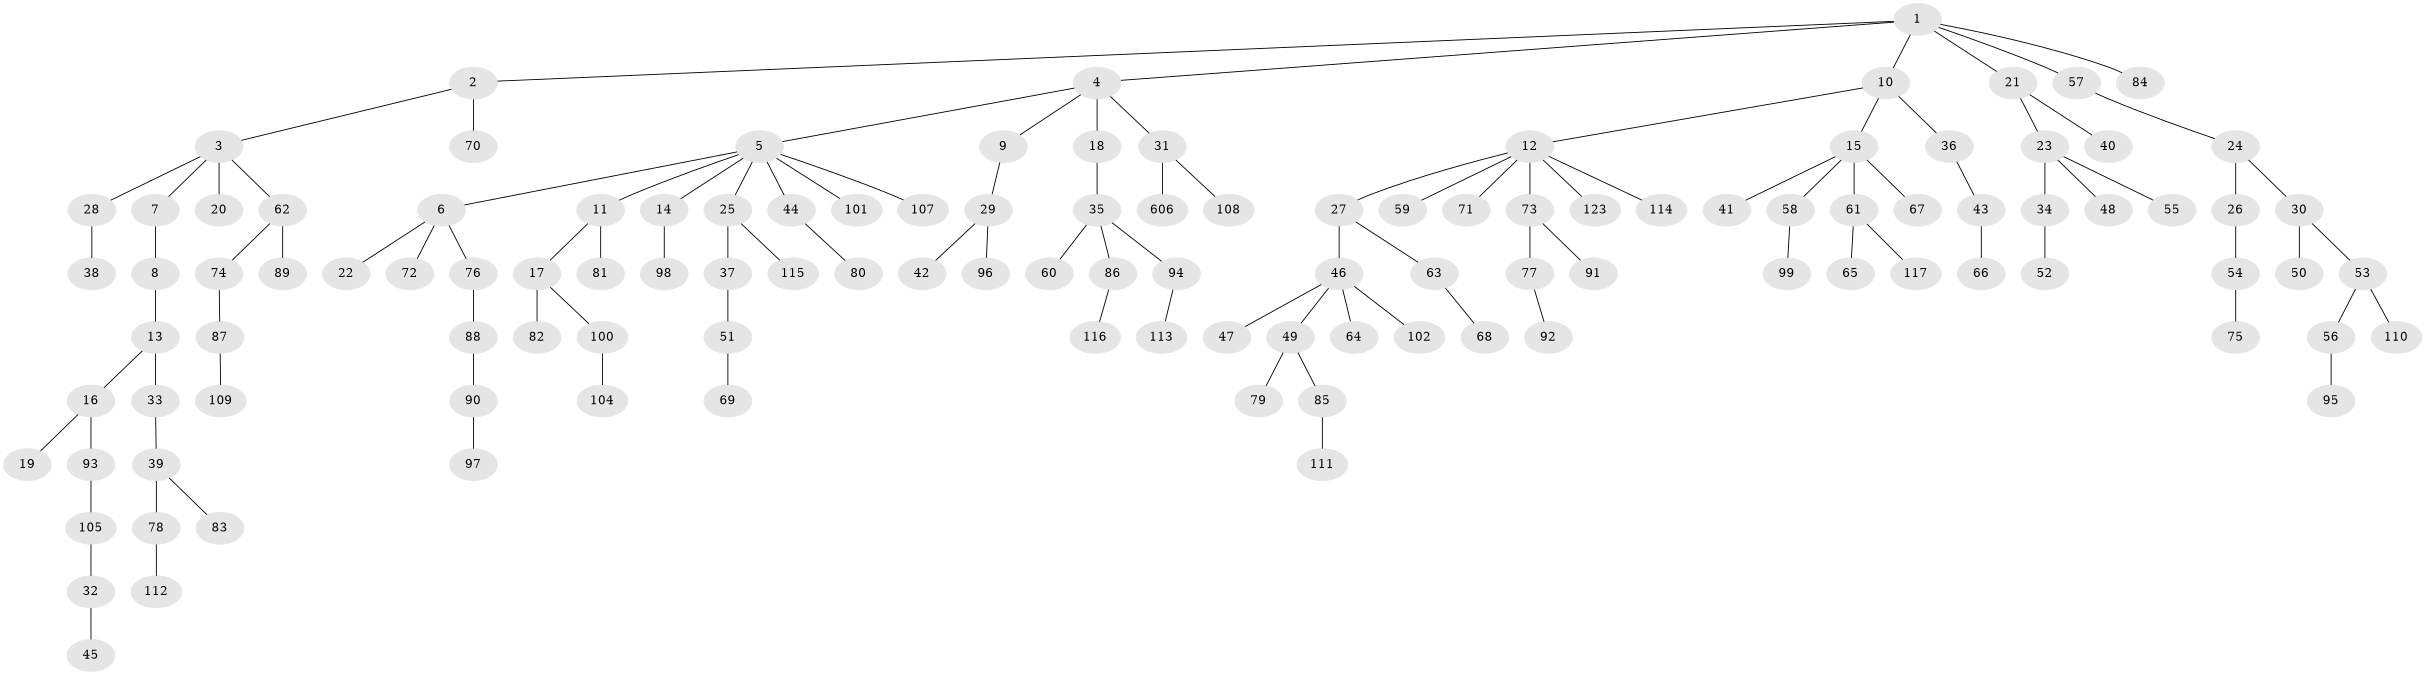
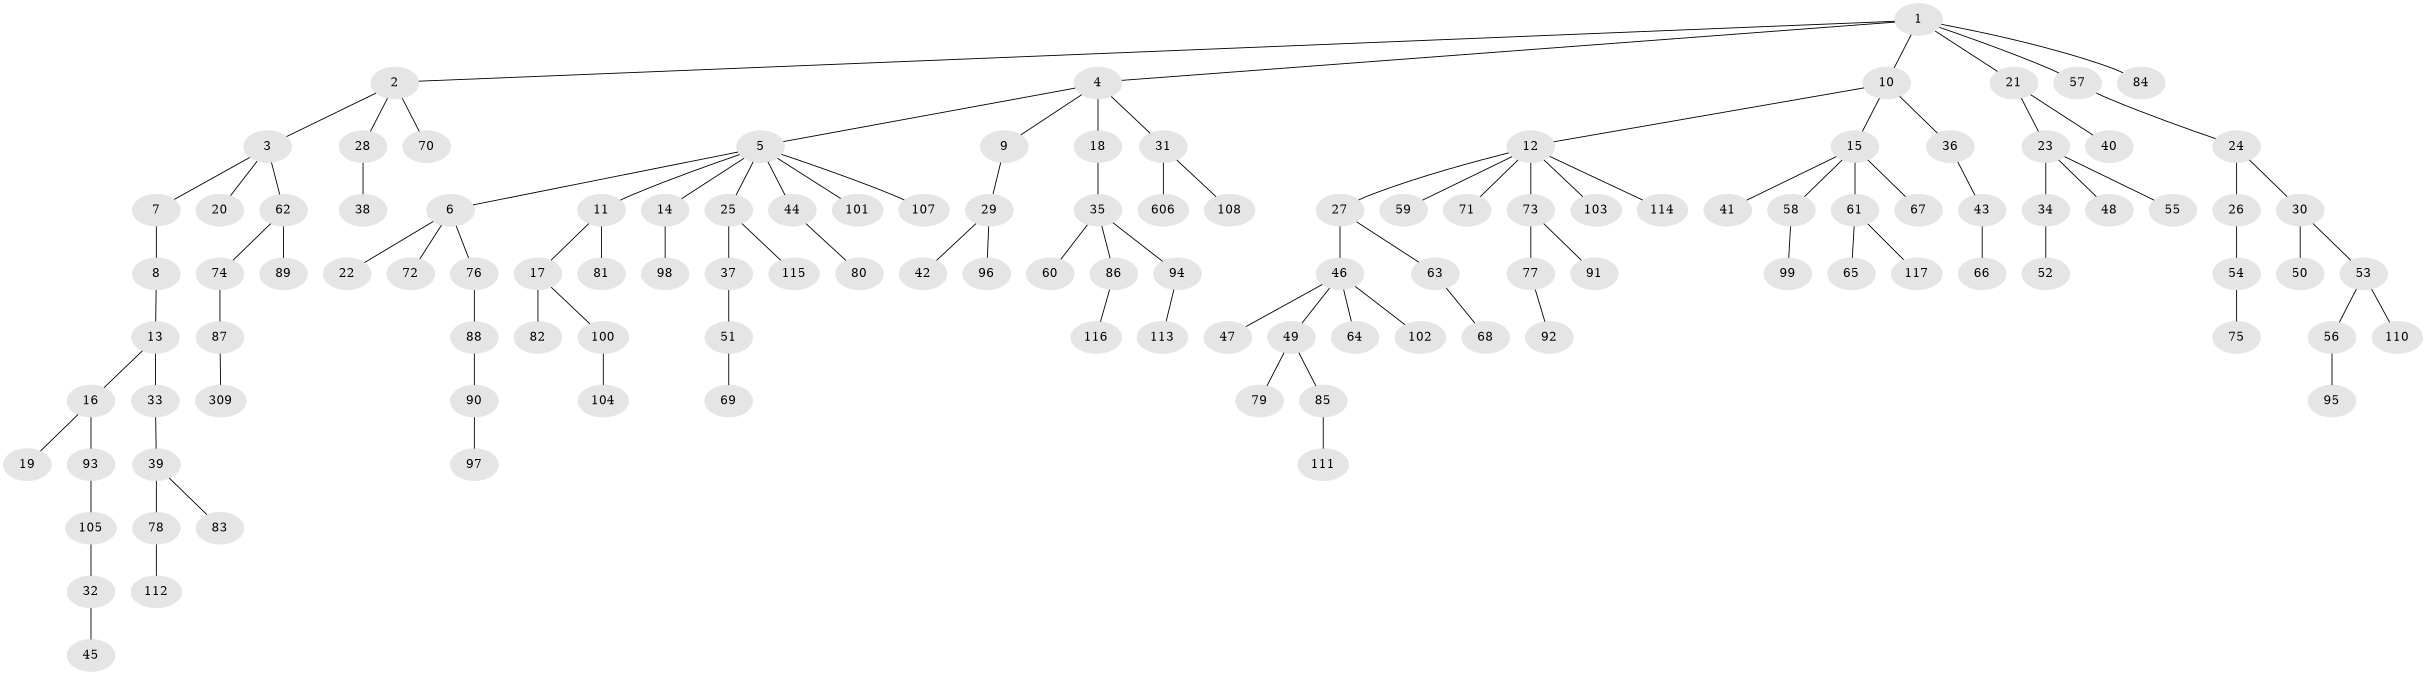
edge "3" -- "28": now "2" -- "28"
node "123": label "123" -> "103"
node "109": label "109" -> "309"
